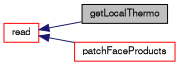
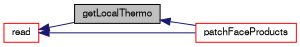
edge "patchFaceProducts" -> "getLocalThermo": added
